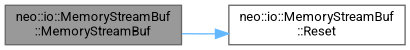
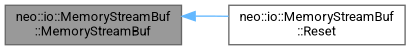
edge "neo::io::MemoryStreamBuf ::MemoryStreamBuf" -> "neo::io::MemoryStreamBuf ::Reset": reversed
